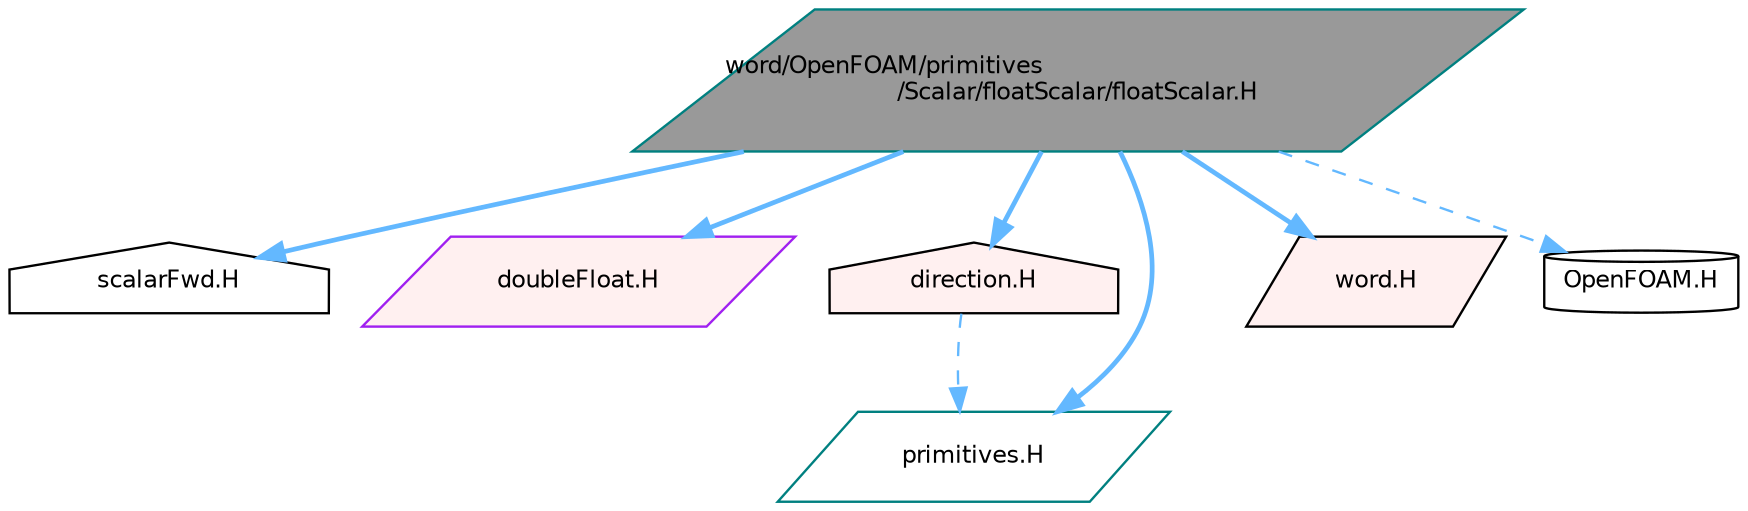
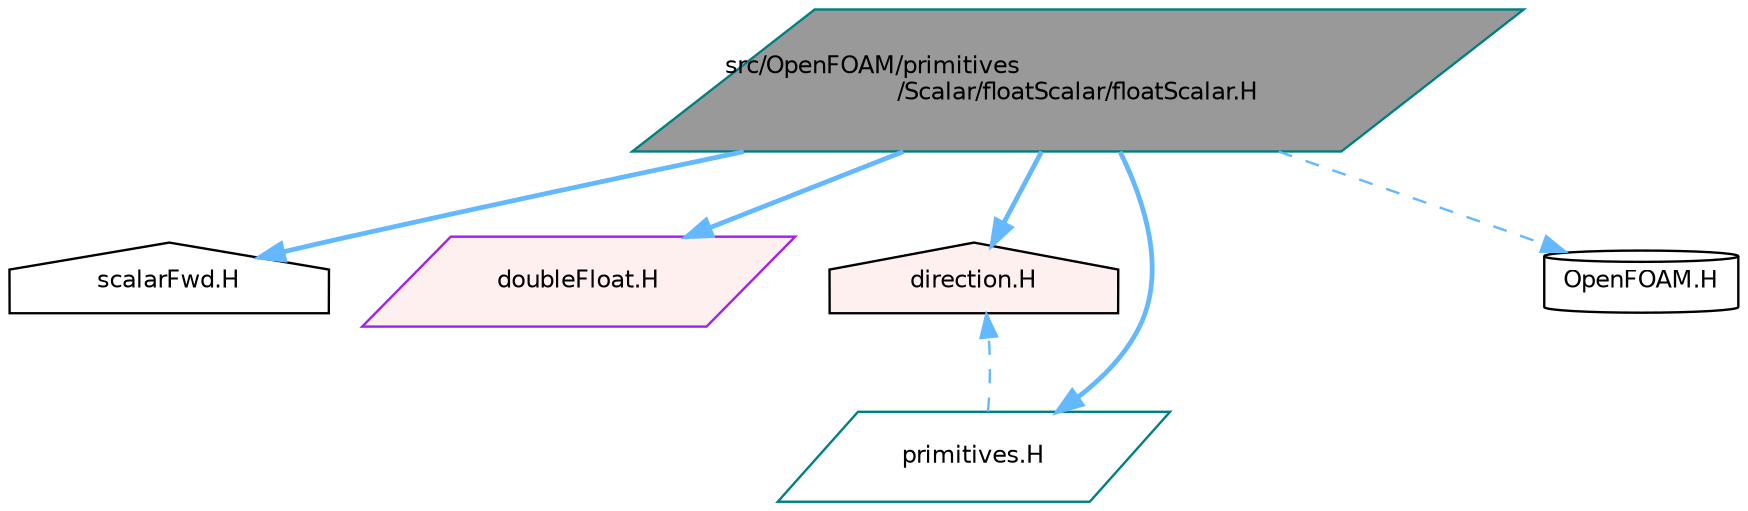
node "word/OpenFOAM/primitives /Scalar/floatScalar/floatScalar.H": label "word/OpenFOAM/primitives /Scalar/floatScalar/floatScalar.H" -> "src/OpenFOAM/primitives /Scalar/floatScalar/floatScalar.H"
node "word.H": removed
edge "direction.H" -> "primitives.H": reversed
